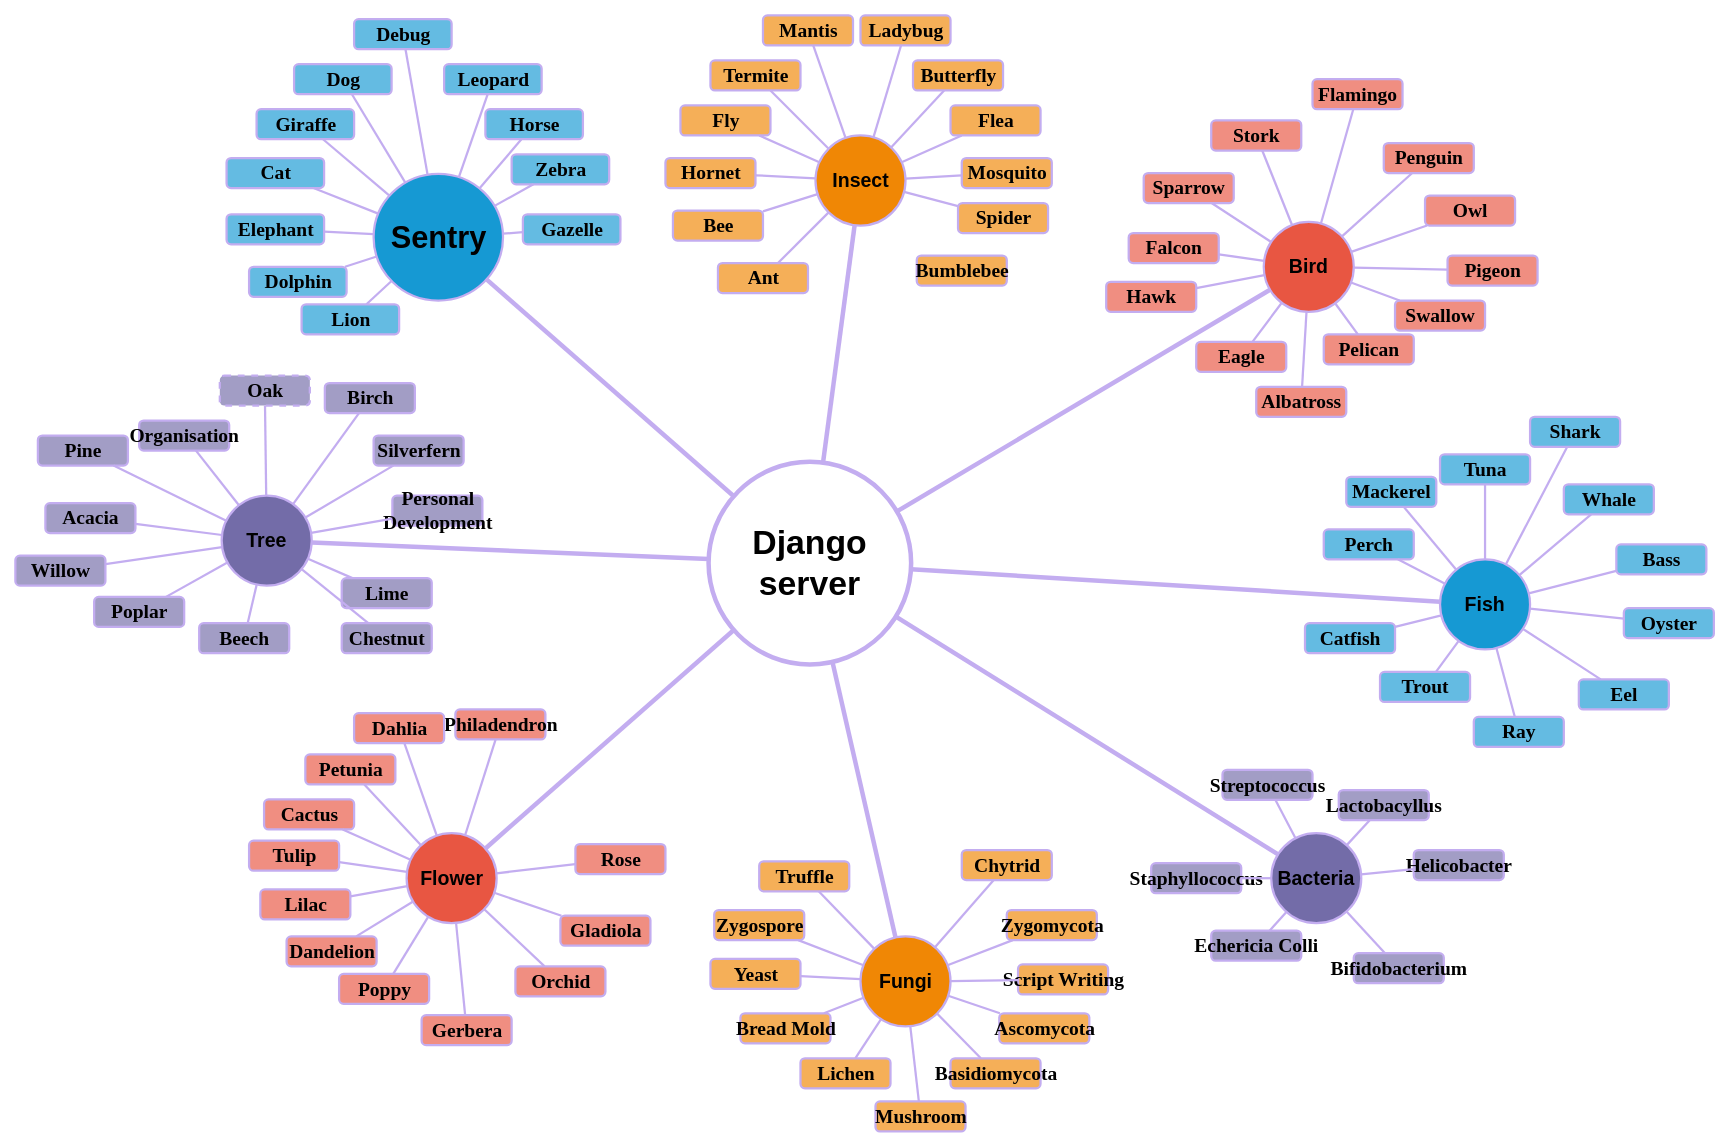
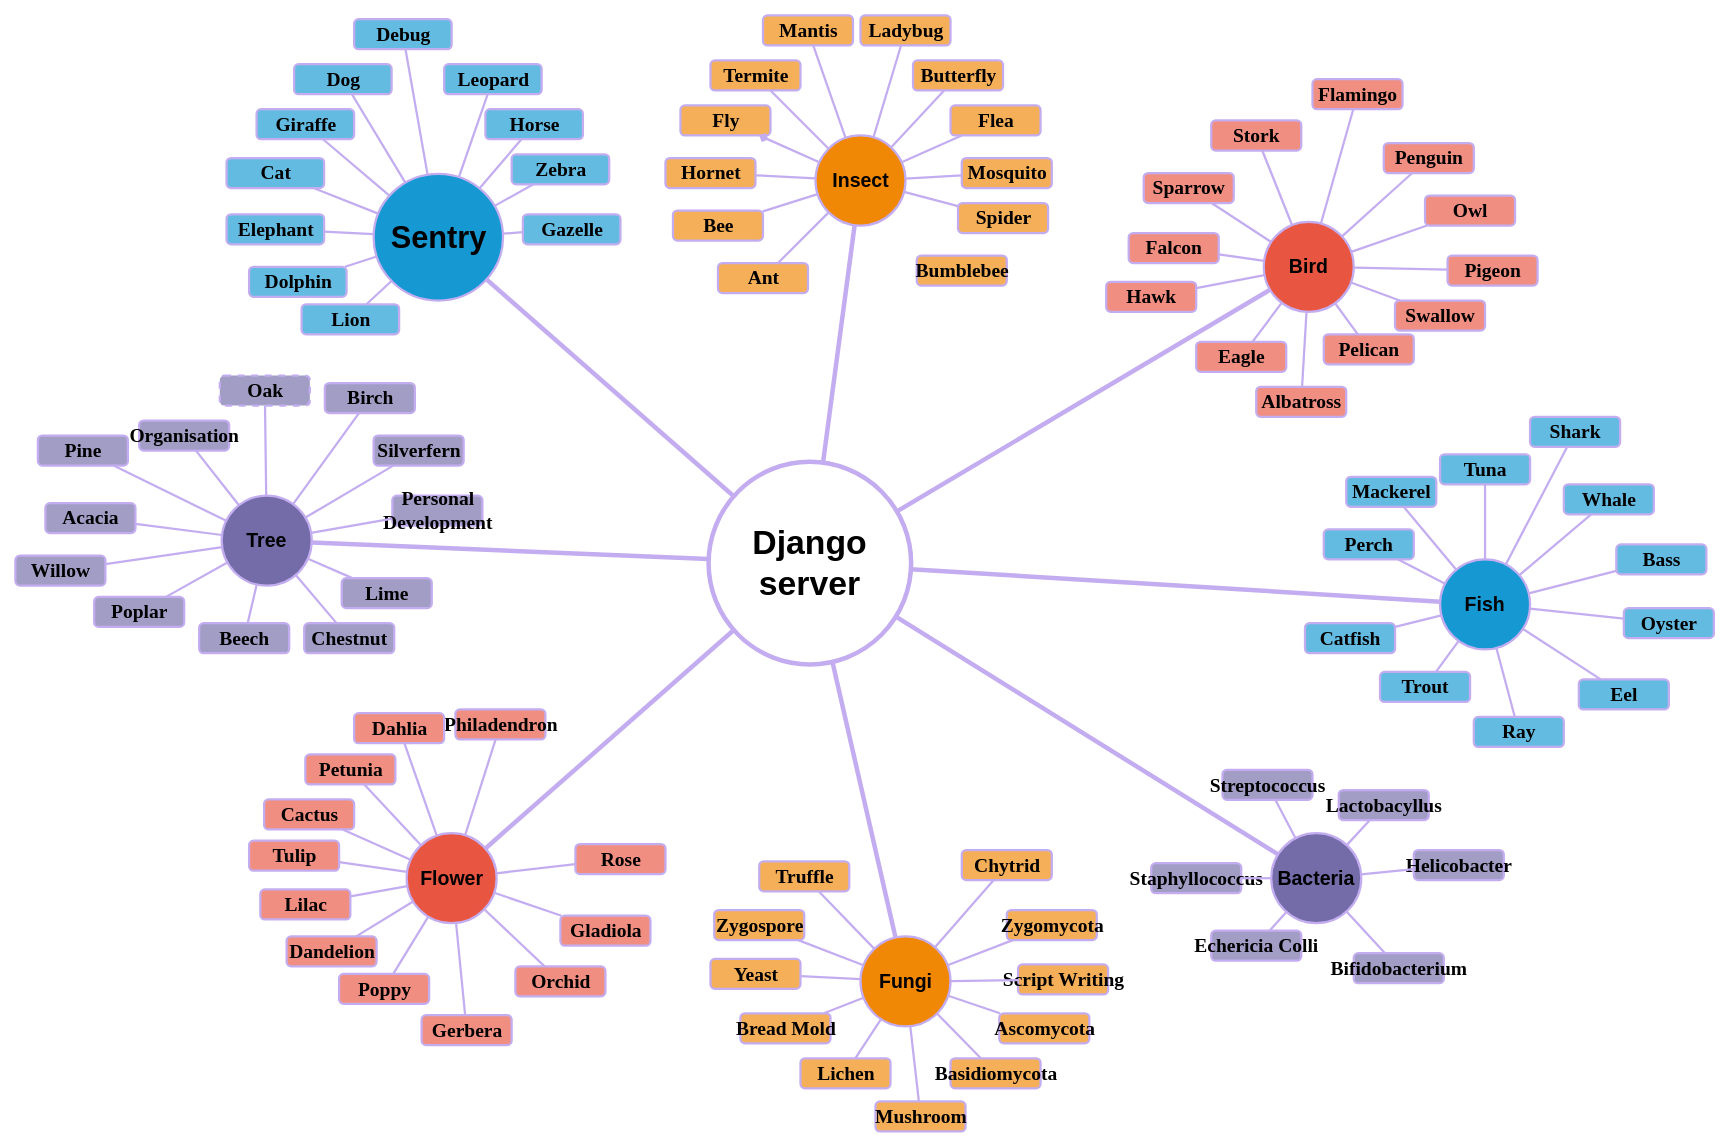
edge "Fly" -- "Insect": arrowhead none -> diamond
node "Chestnut": moved (387, 638) -> (349, 638)
